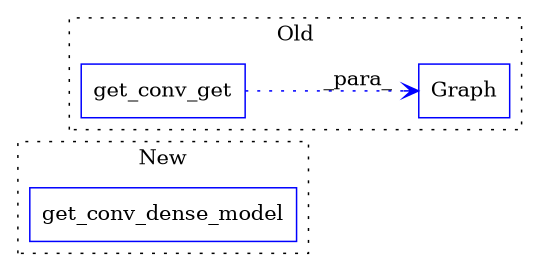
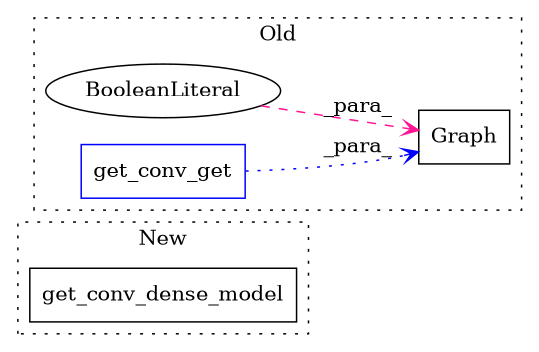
node "BooleanLiteral": added
node "Graph": color blue -> black
node "get_conv_dense_model": color blue -> black
